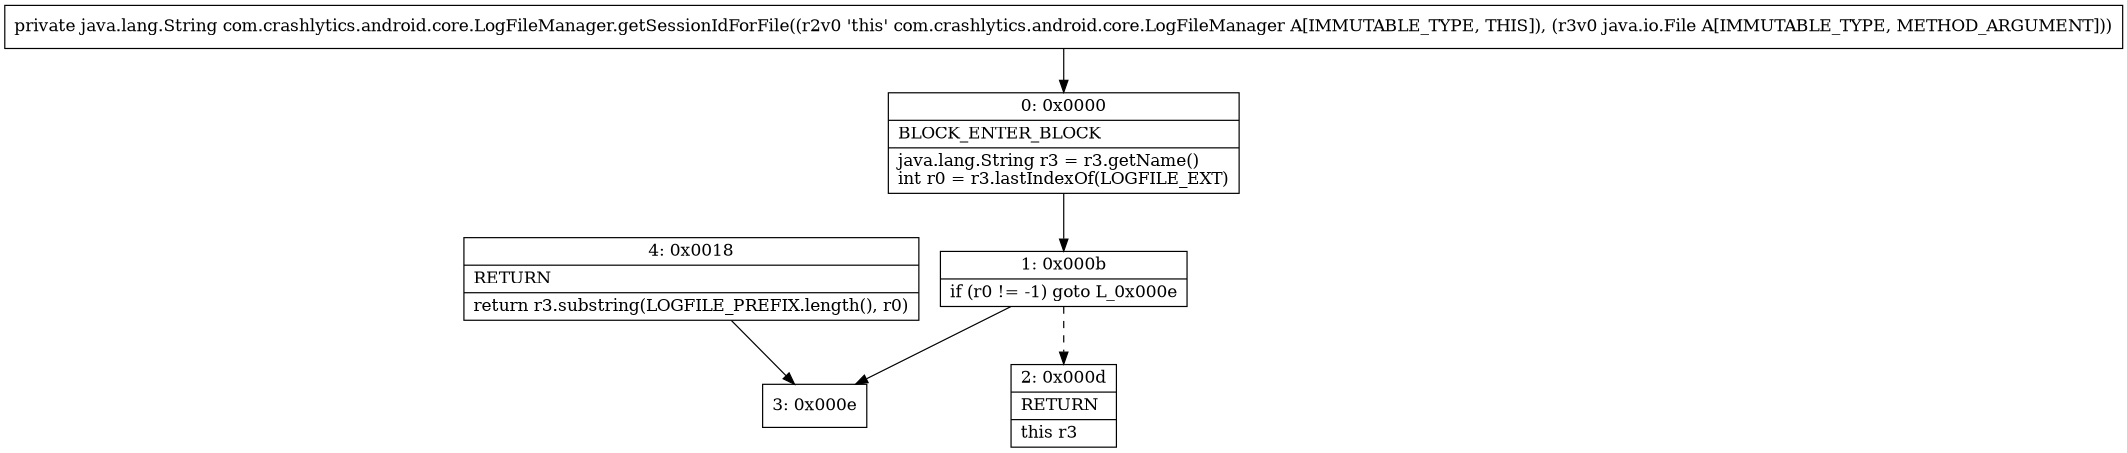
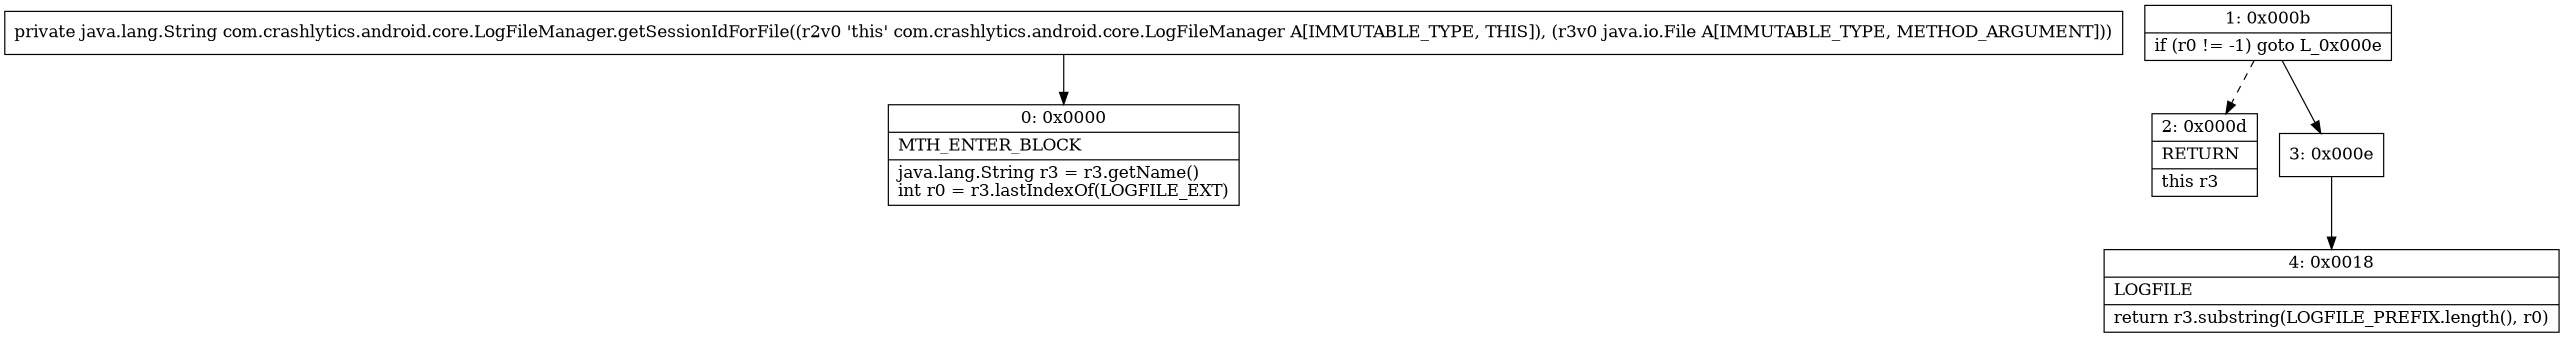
node "0: 0x0000": text "BLOCK_ENTER_BLOCK" -> "MTH_ENTER_BLOCK"
edge "0: 0x0000" -> "1: 0x000b": removed
node "4: 0x0018": text "RETURN" -> "LOGFILE"
edge "4: 0x0018" -> "3: 0x000e": reversed
